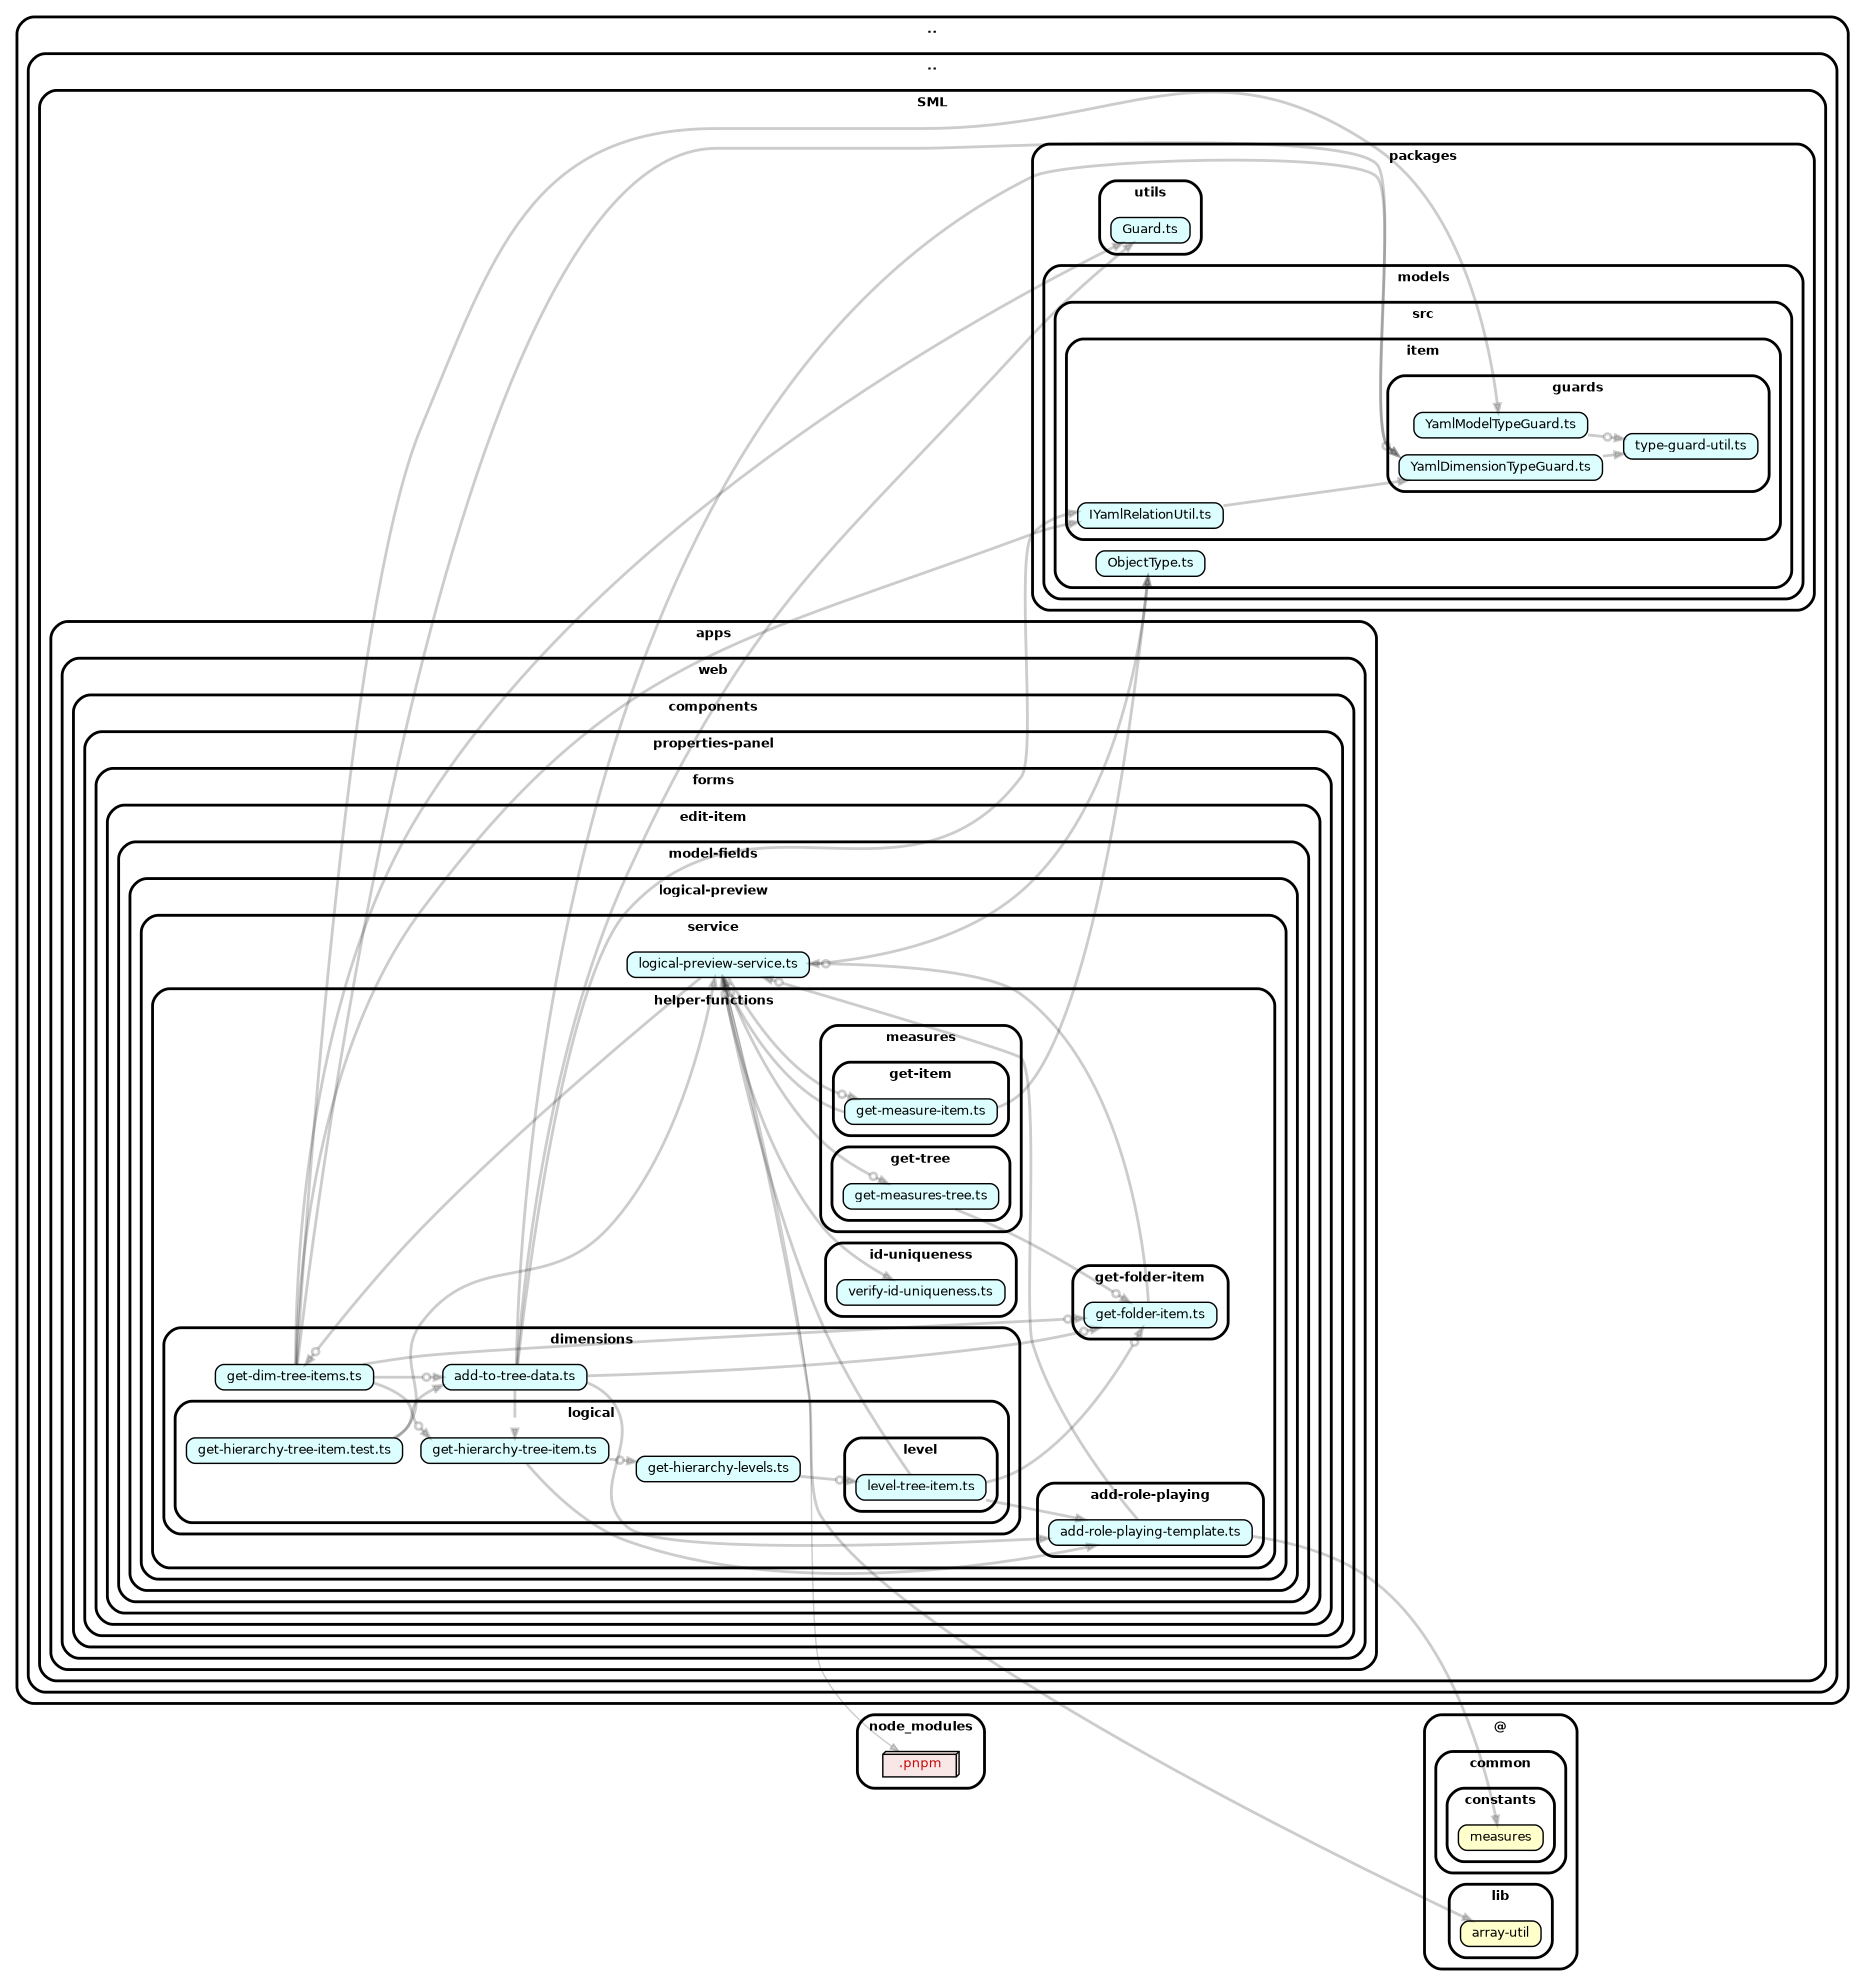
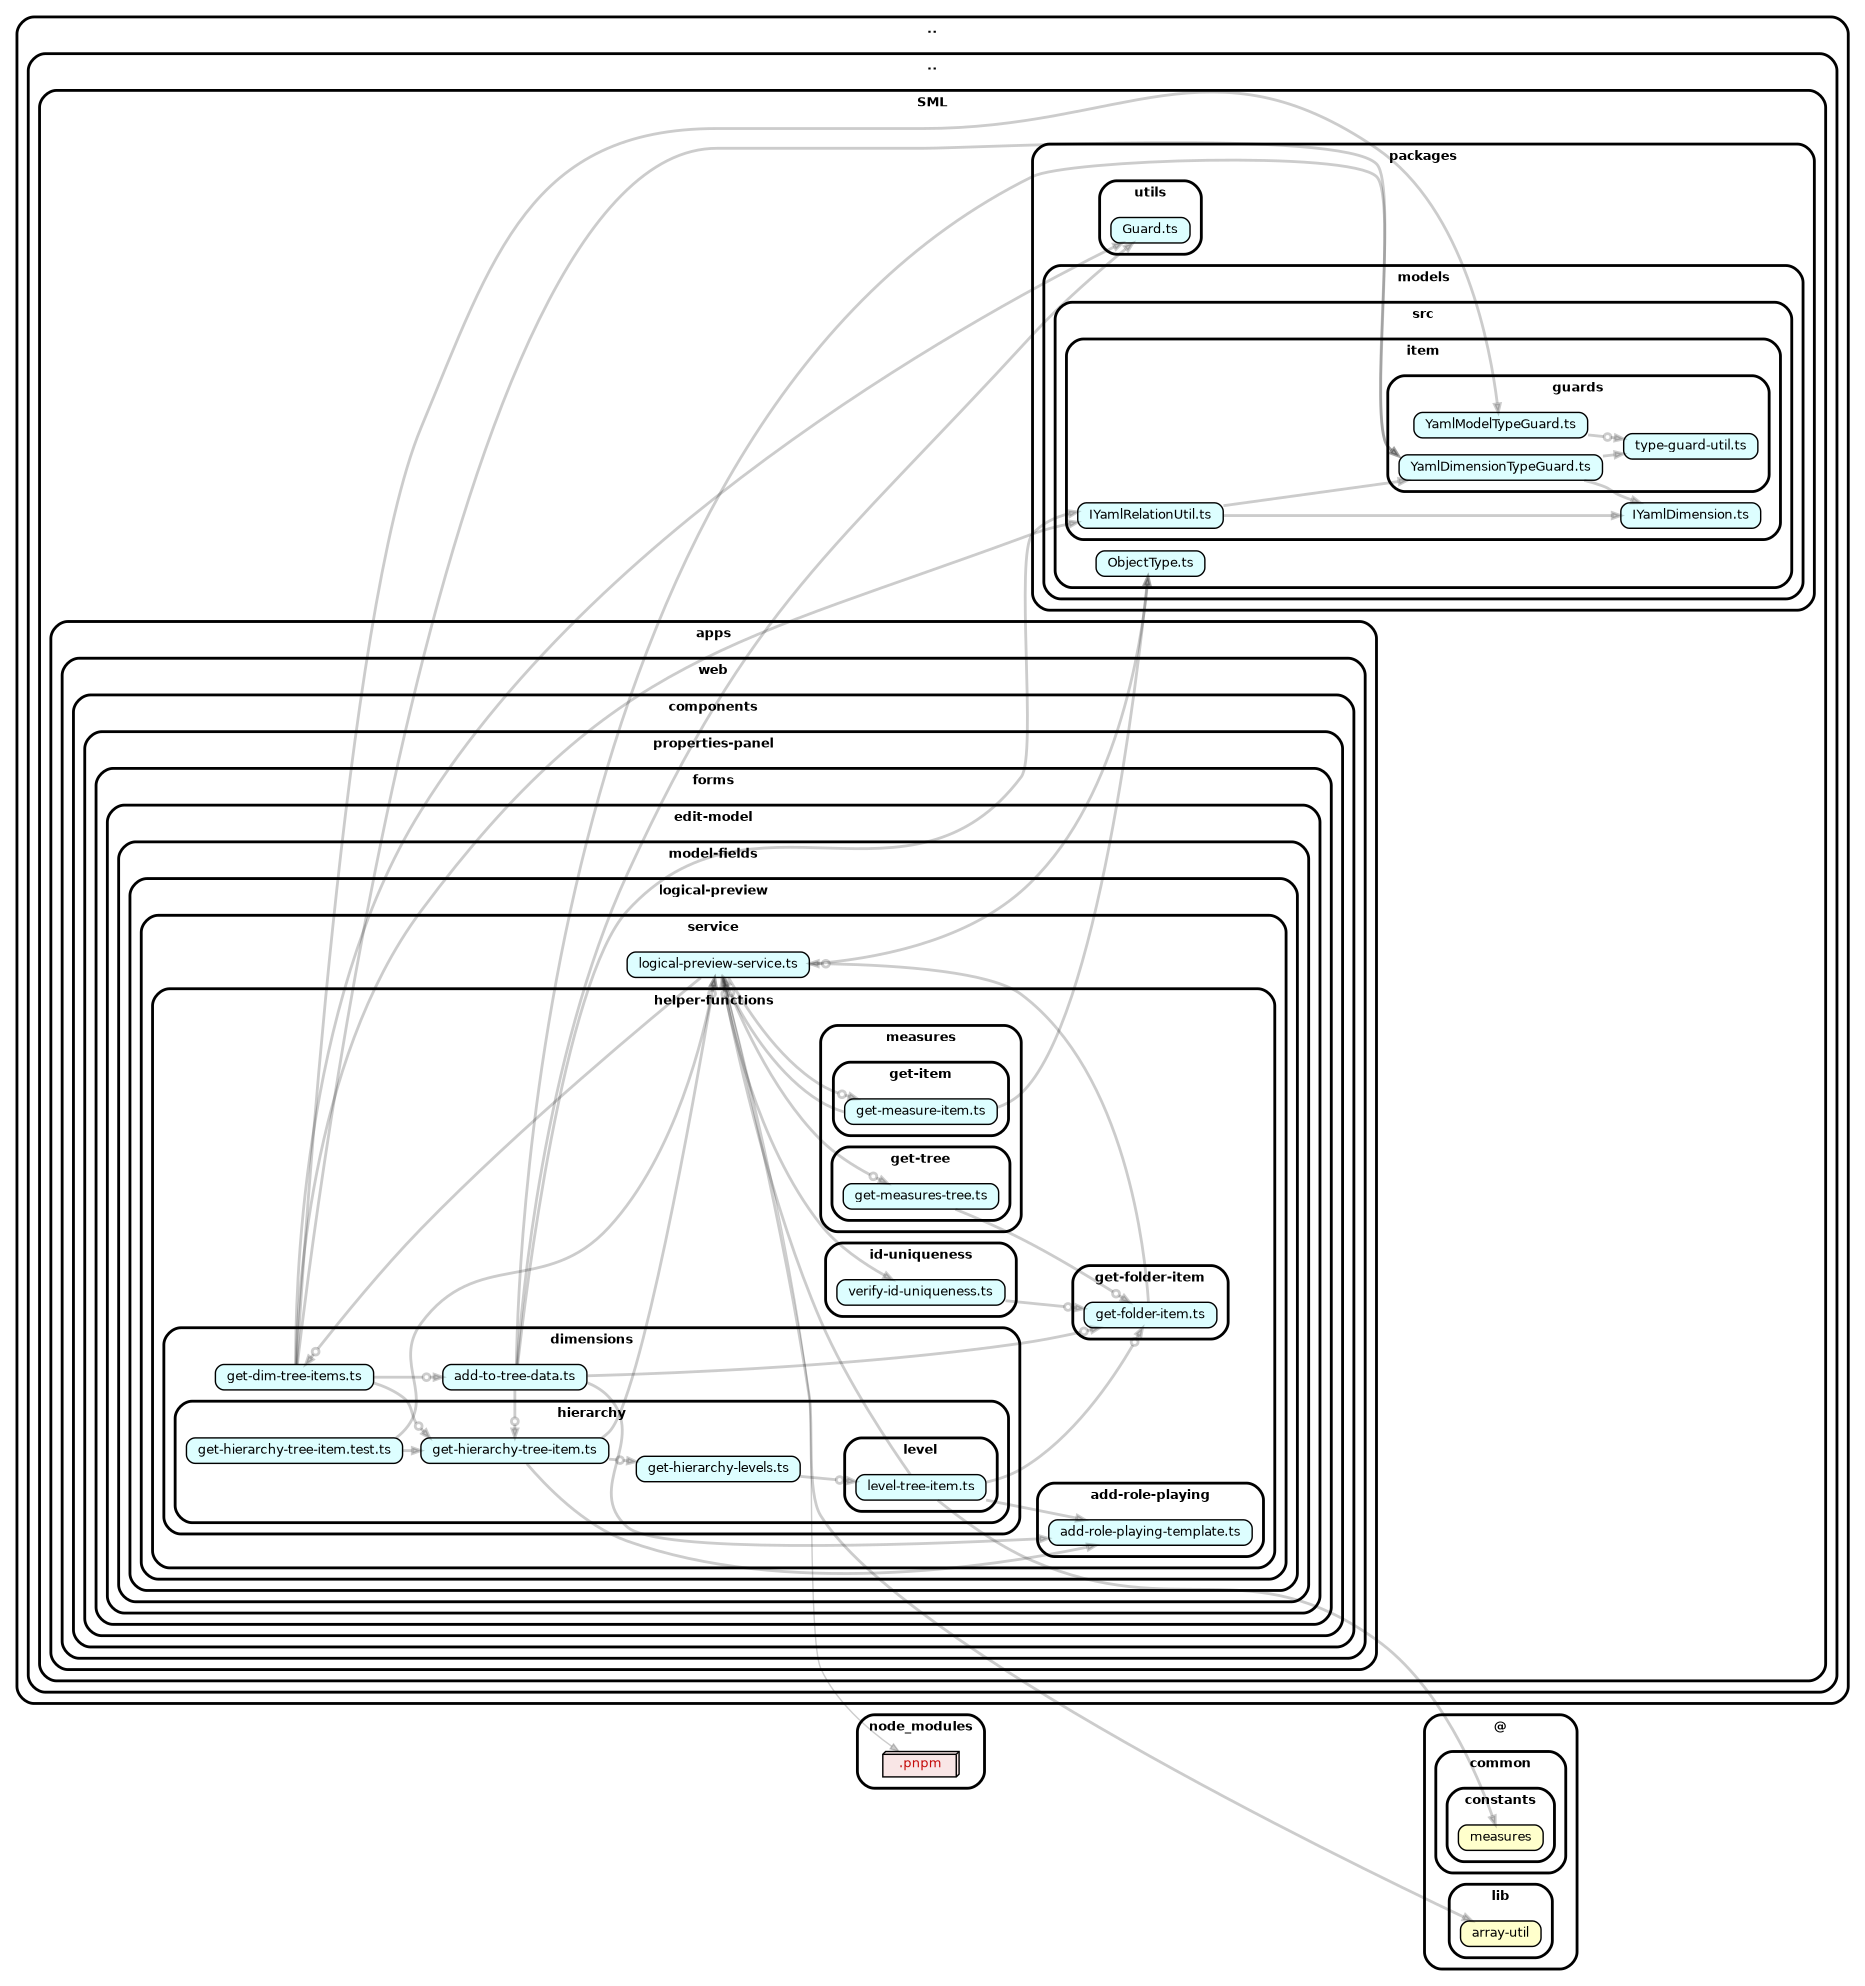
edge "add-to-tree-data.ts" -> "YamlDimensionTypeGuard.ts": arrowhead normalnoneodot -> normal
node "IYamlDimension.ts": added
cluster "edit-item": label "edit-item" -> "edit-model"
edge "add-role-playing-template.ts" -> "logical-preview-service.ts": now "get-hierarchy-tree-item.ts" -> "logical-preview-service.ts"
edge "get-dim-tree-items.ts" -> "get-folder-item.ts": now "verify-id-uniqueness.ts" -> "get-folder-item.ts"
edge "add-to-tree-data.ts" -> "get-hierarchy-tree-item.ts": arrowhead normal -> normalnoneodot
edge "get-hierarchy-tree-item.test.ts" -> "add-to-tree-data.ts": now "get-hierarchy-tree-item.test.ts" -> "get-hierarchy-tree-item.ts"
cluster "logical": label "logical" -> "hierarchy"
edge "add-role-playing-template.ts" -> "measures": now "level-tree-item.ts" -> "measures"
